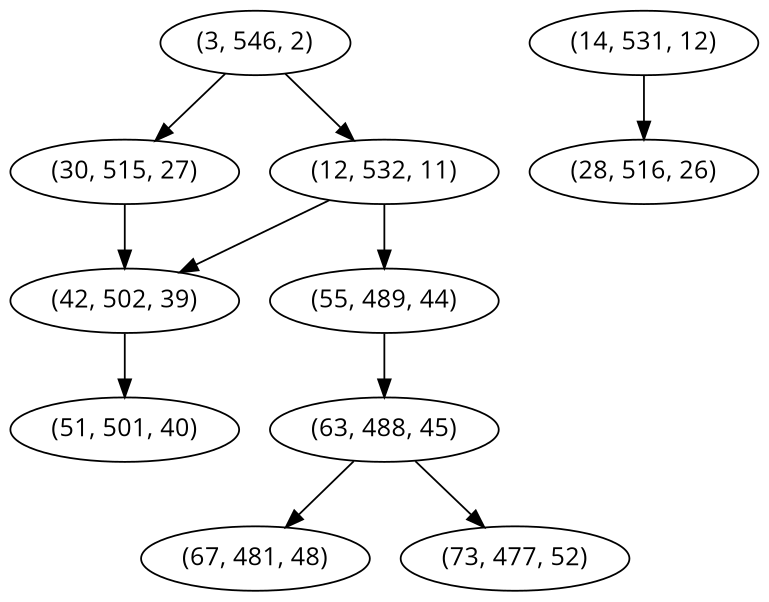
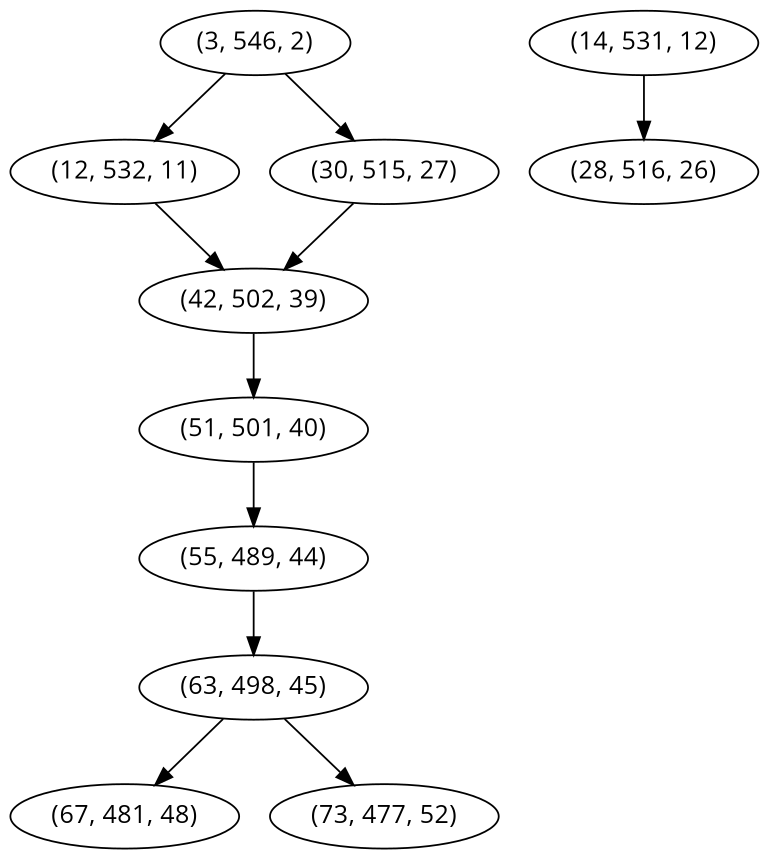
edge "(12, 532, 11)" -> "(55, 489, 44)": now "(51, 501, 40)" -> "(55, 489, 44)"
node "(63, 488, 45)": label "(63, 488, 45)" -> "(63, 498, 45)"
